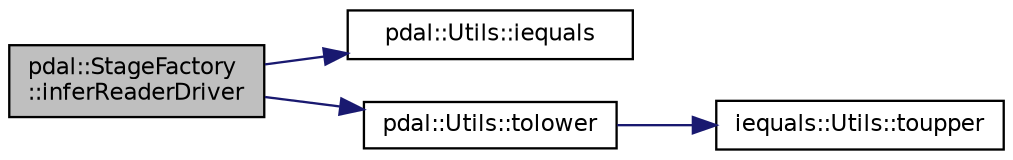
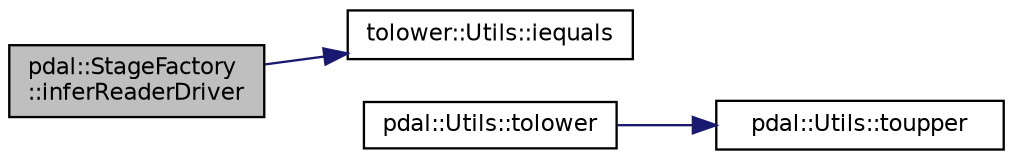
node "pdal::Utils::iequals": label "pdal::Utils::iequals" -> "tolower::Utils::iequals"
edge "pdal::StageFactory ::inferReaderDriver" -> "pdal::Utils::tolower": removed
node "iequals::Utils::toupper": label "iequals::Utils::toupper" -> "pdal::Utils::toupper"
